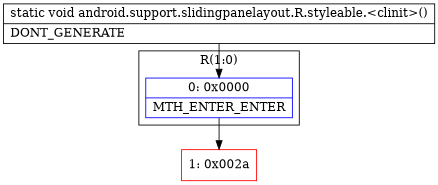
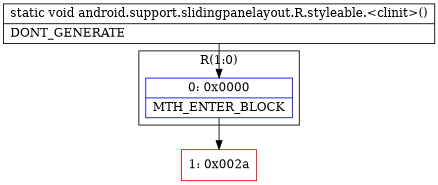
node "0: 0x0000": text "MTH_ENTER_ENTER" -> "MTH_ENTER_BLOCK"
